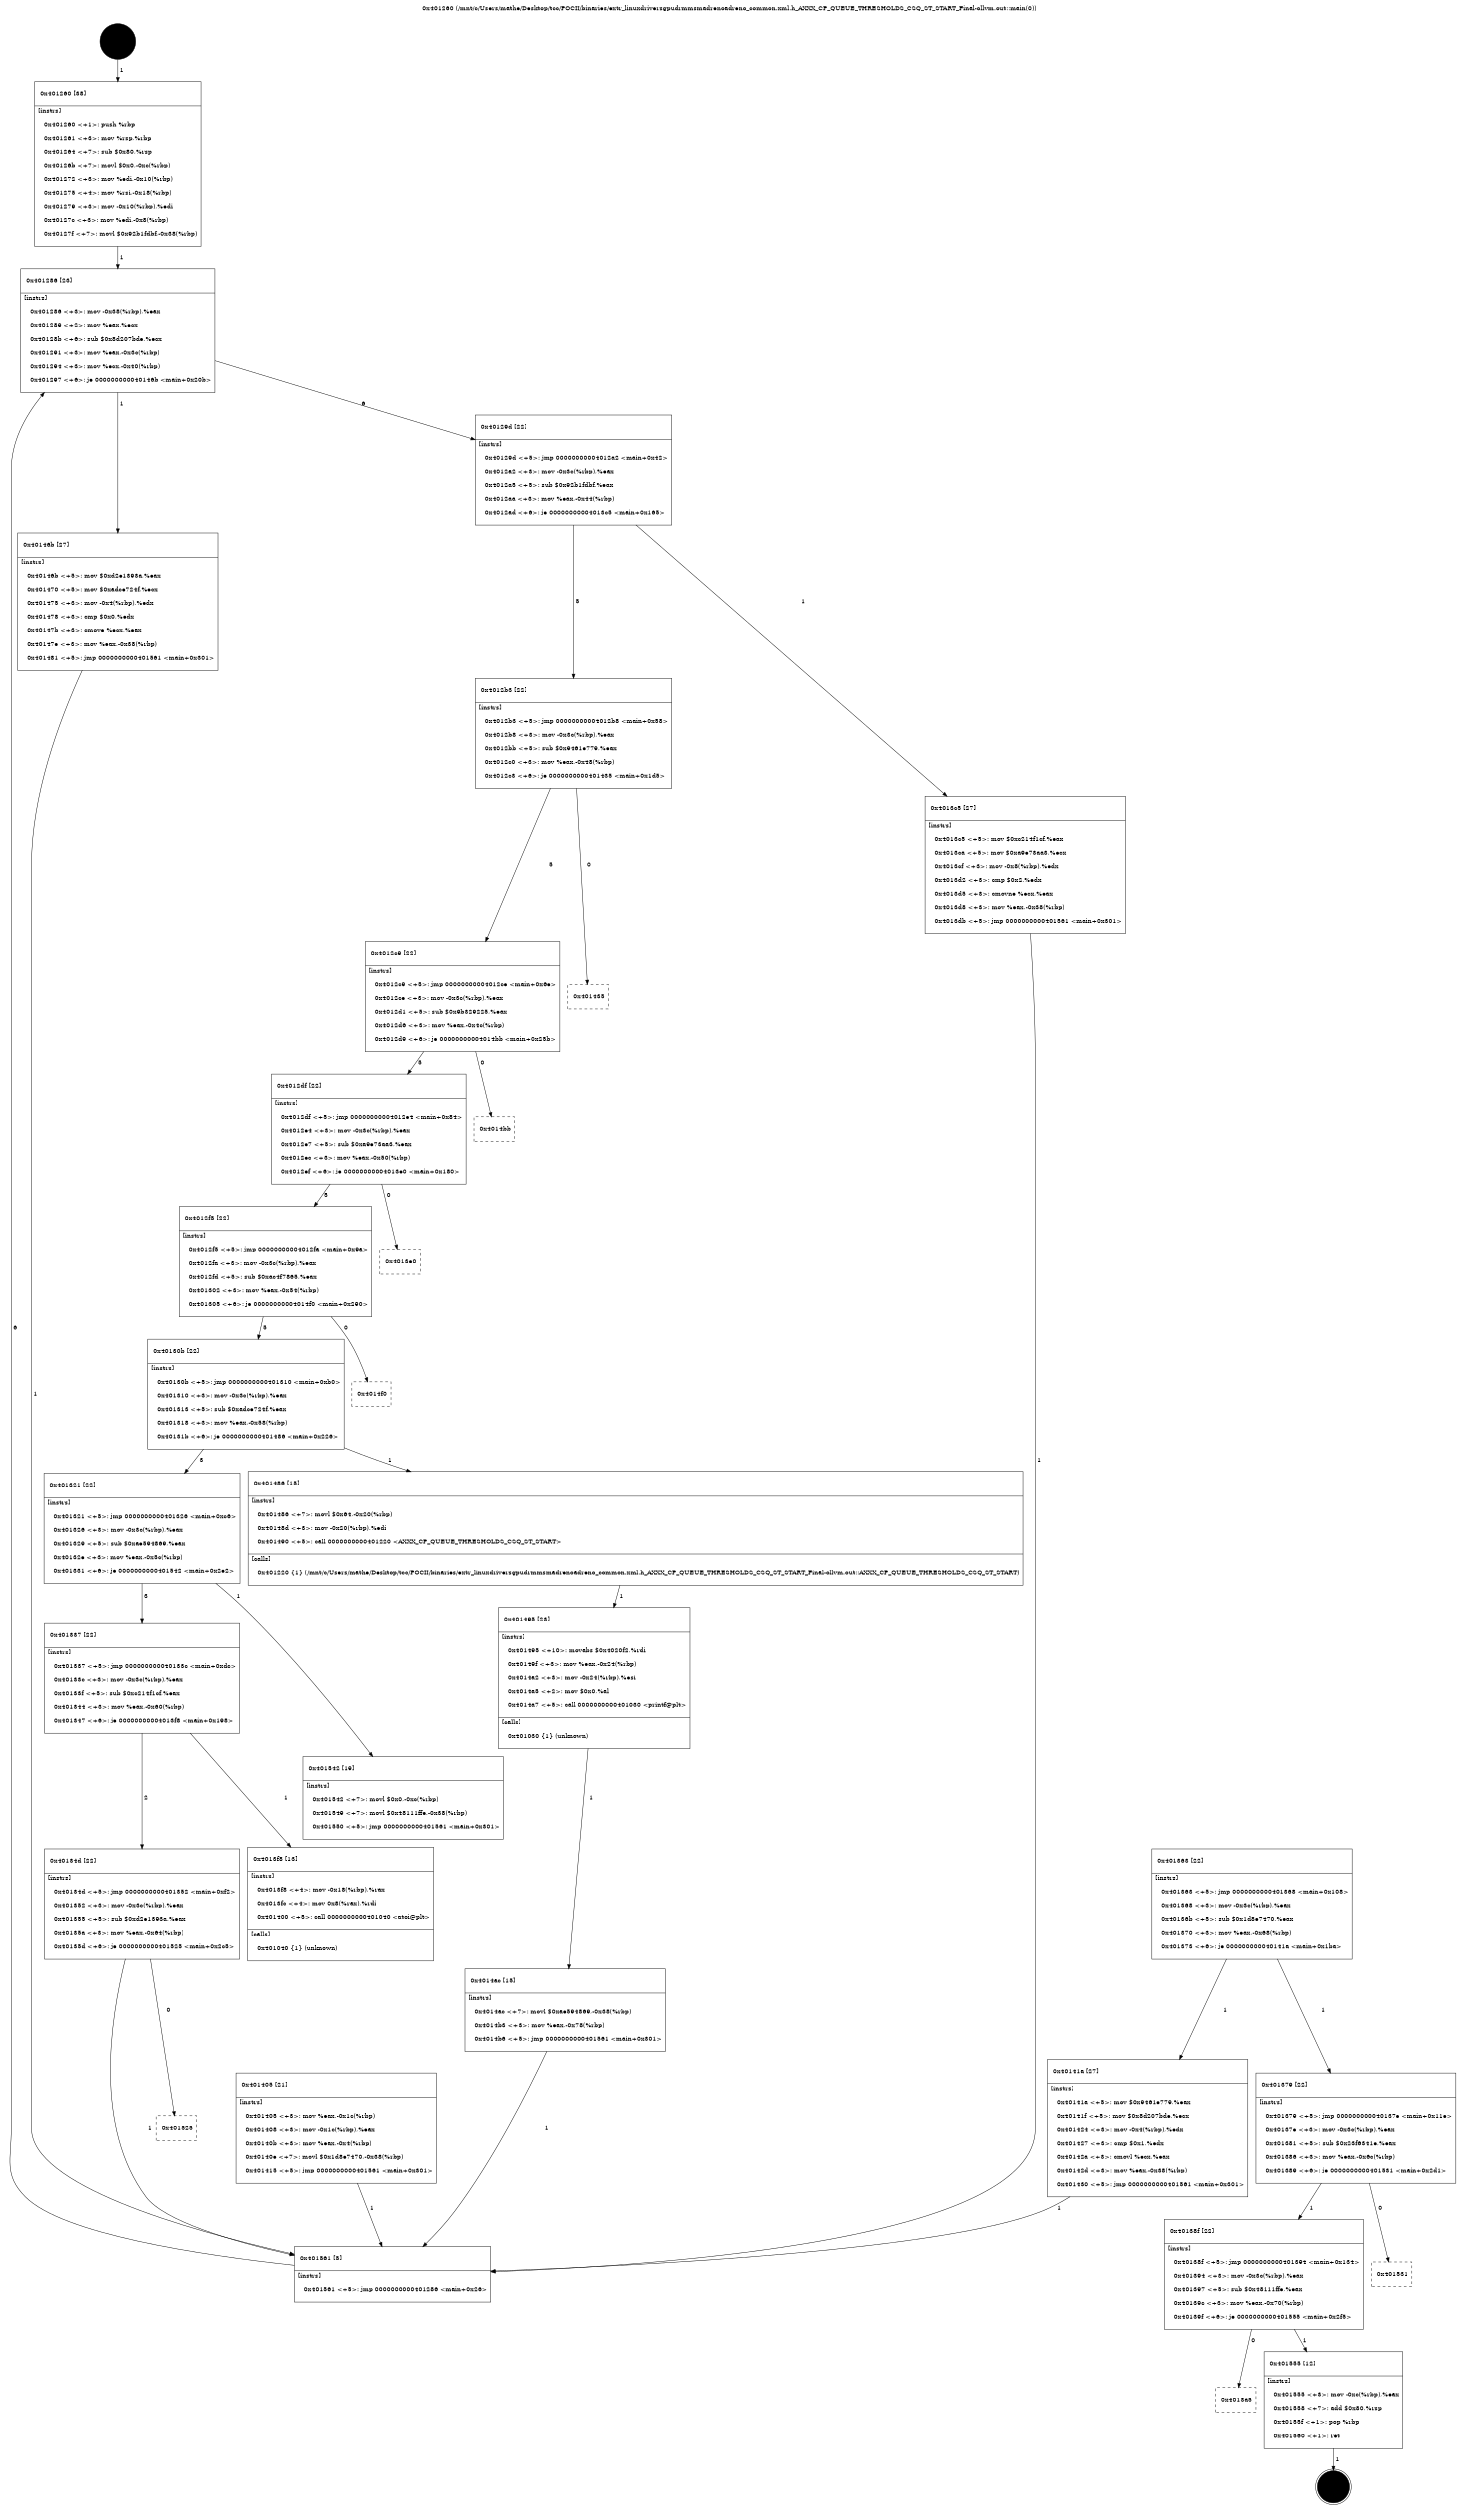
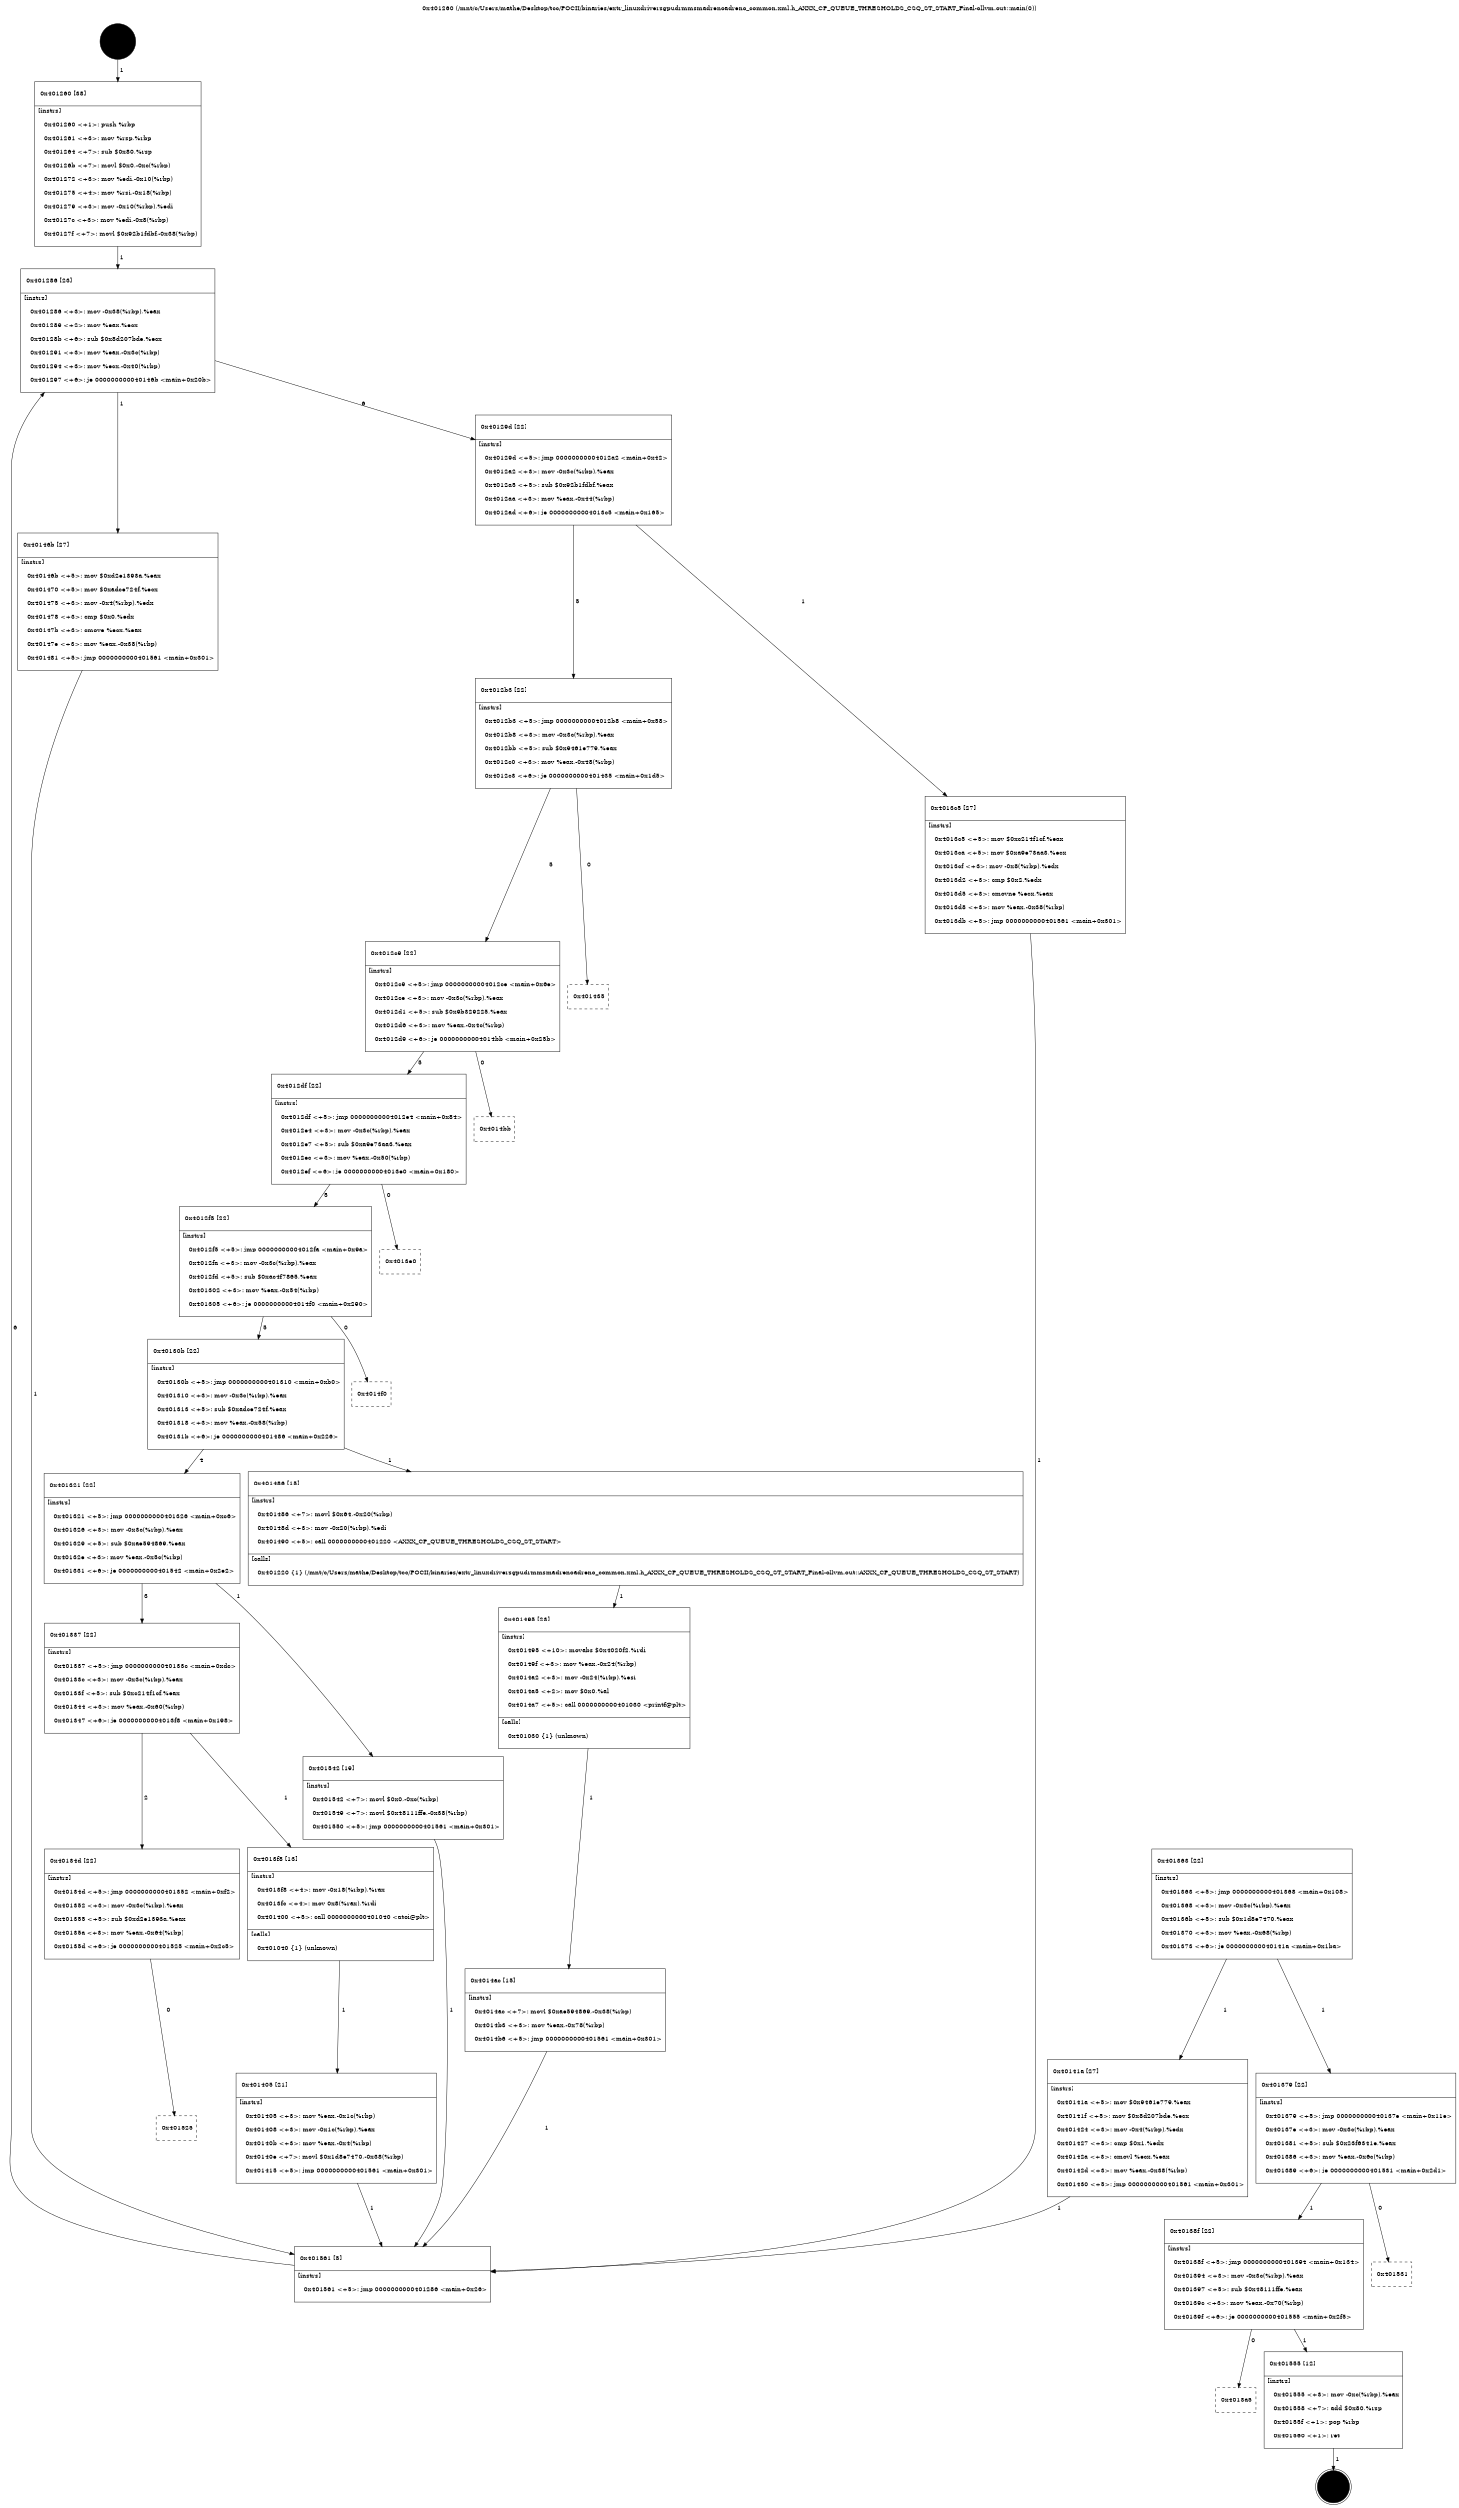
edge "0x40130b [22]" -> "0x401321 [22]": label " 3" -> " 4"
edge "0x4013f8 [13]" -> "0x401405 [21]": added, label "1"
edge "0x40134d [22]" -> "0x401561 [5]": now "0x401542 [19]" -> "0x401561 [5]"
